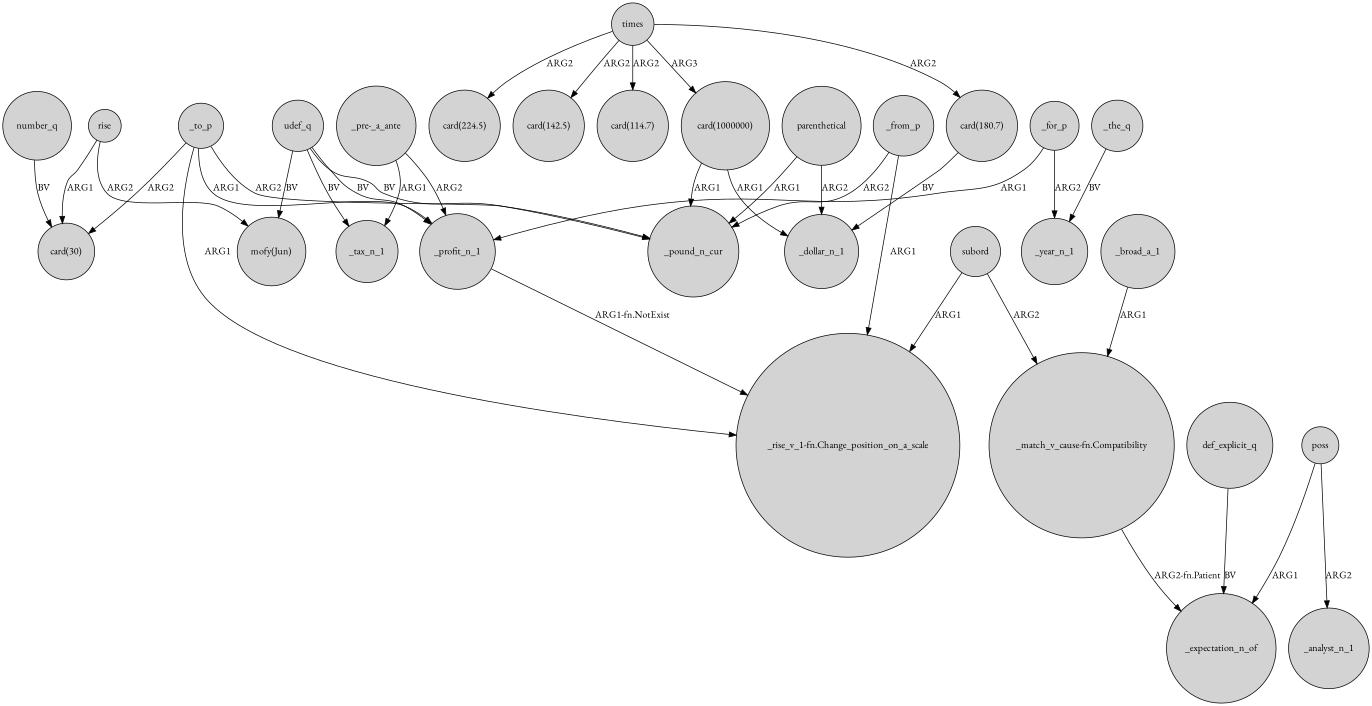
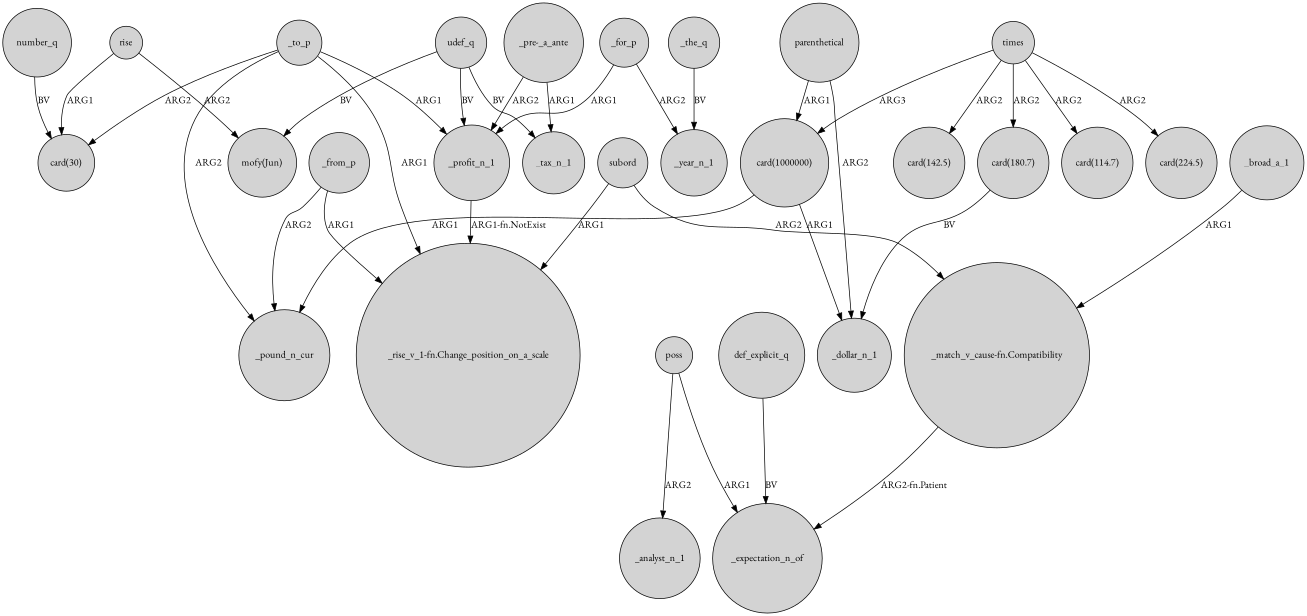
edge "parenthetical" -> "_pound_n_cur": now "parenthetical" -> "card(1000000)"
edge "udef_q" -> "_pound_n_cur": removed, label "BV"
